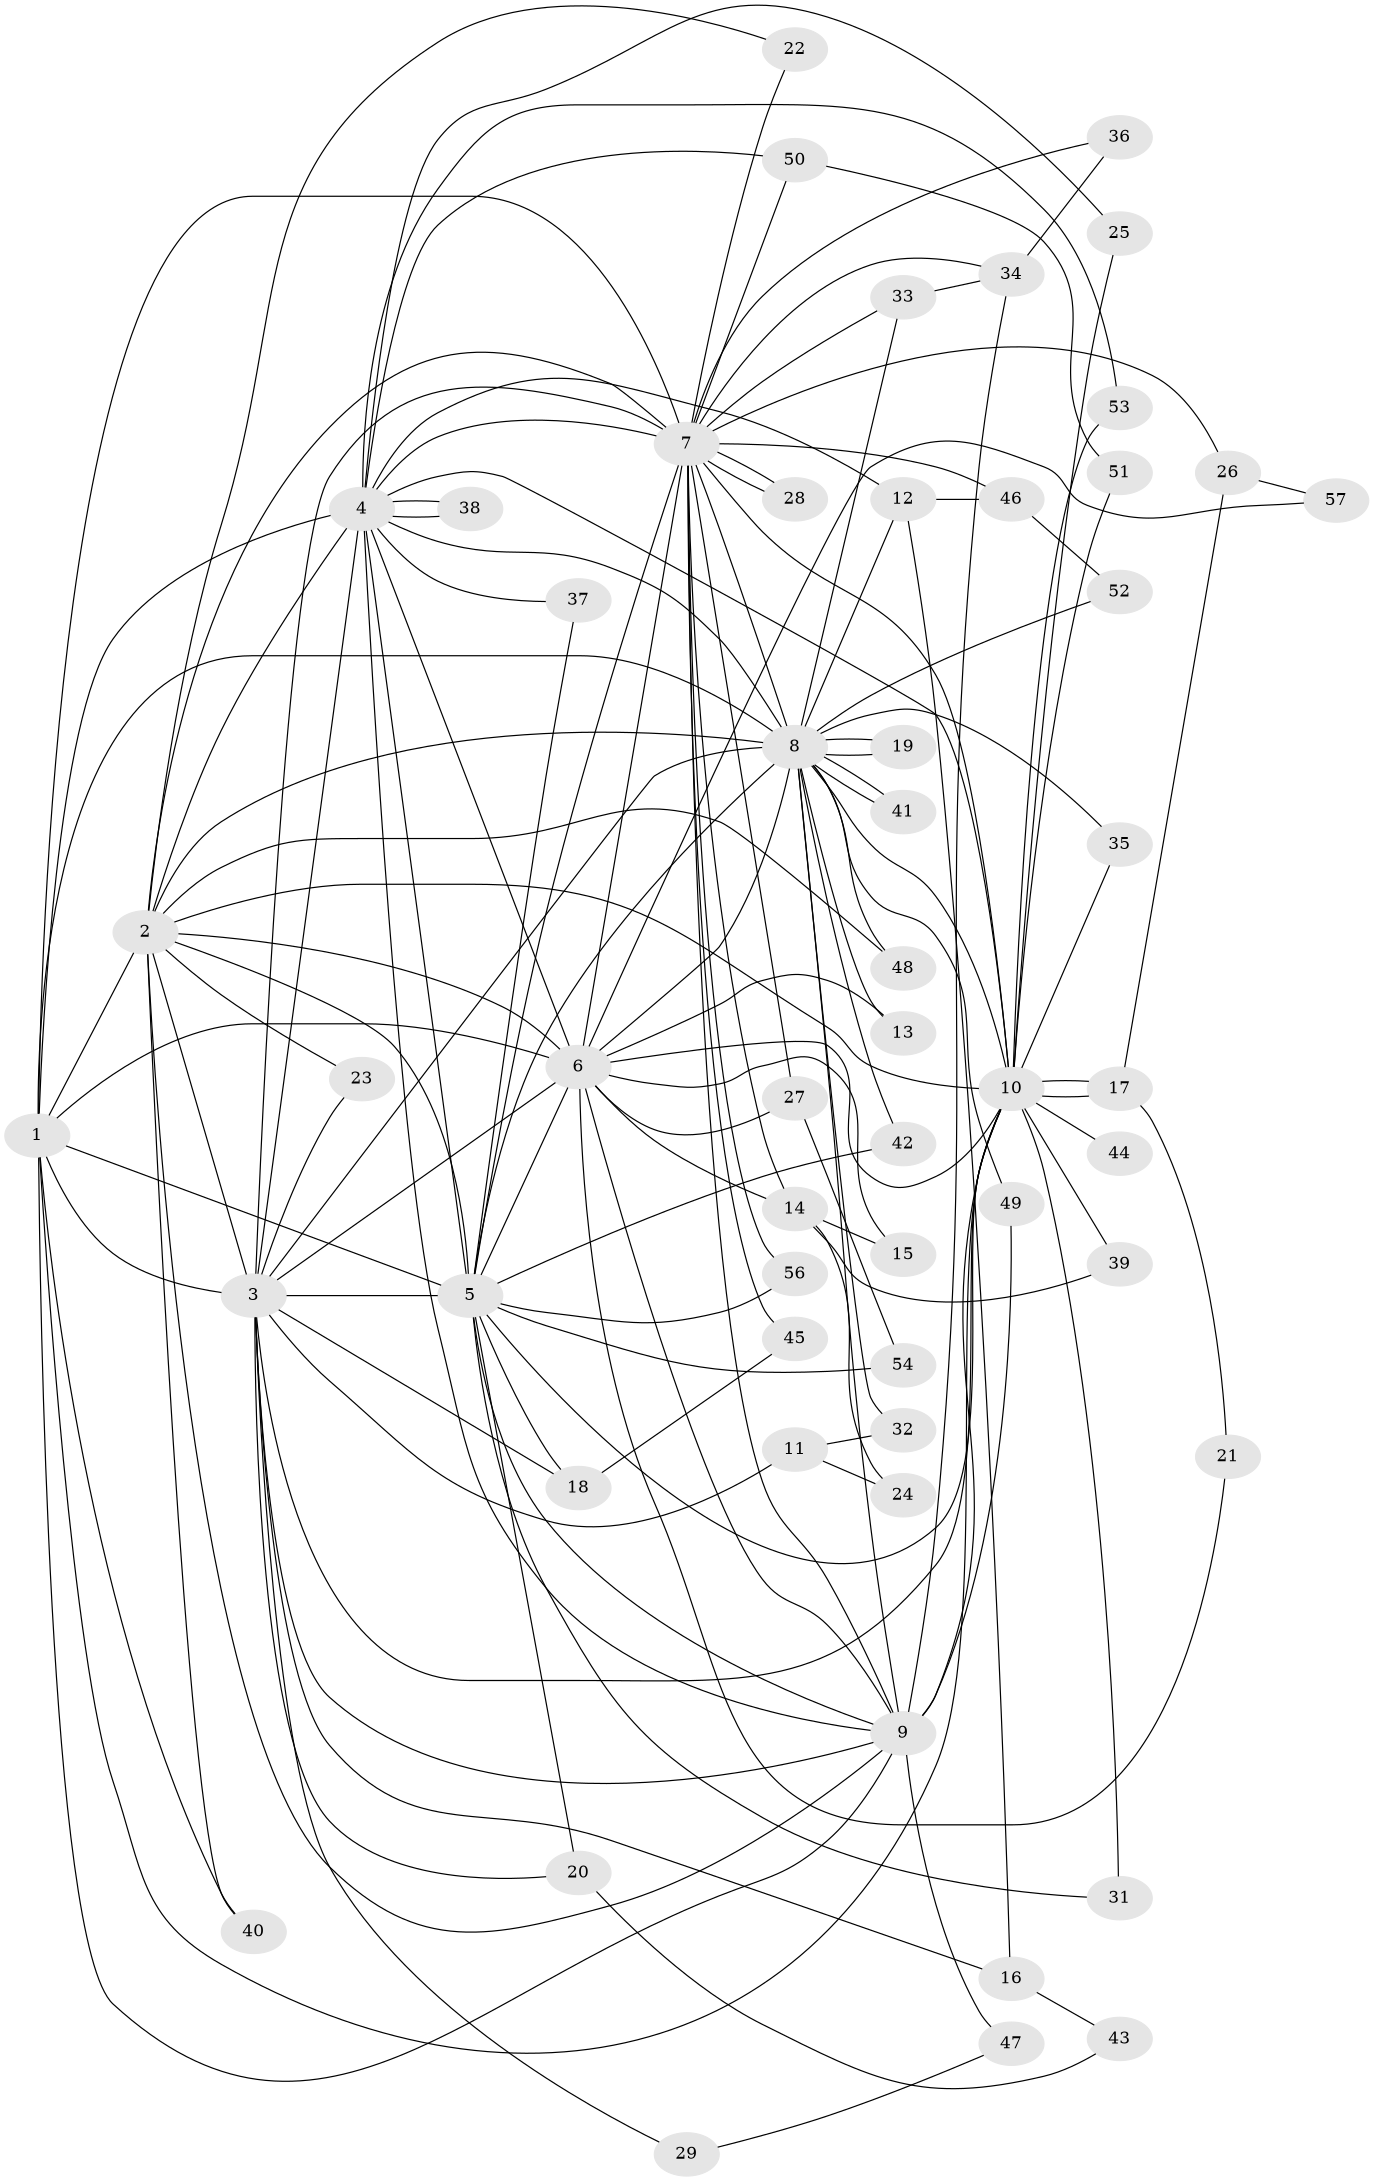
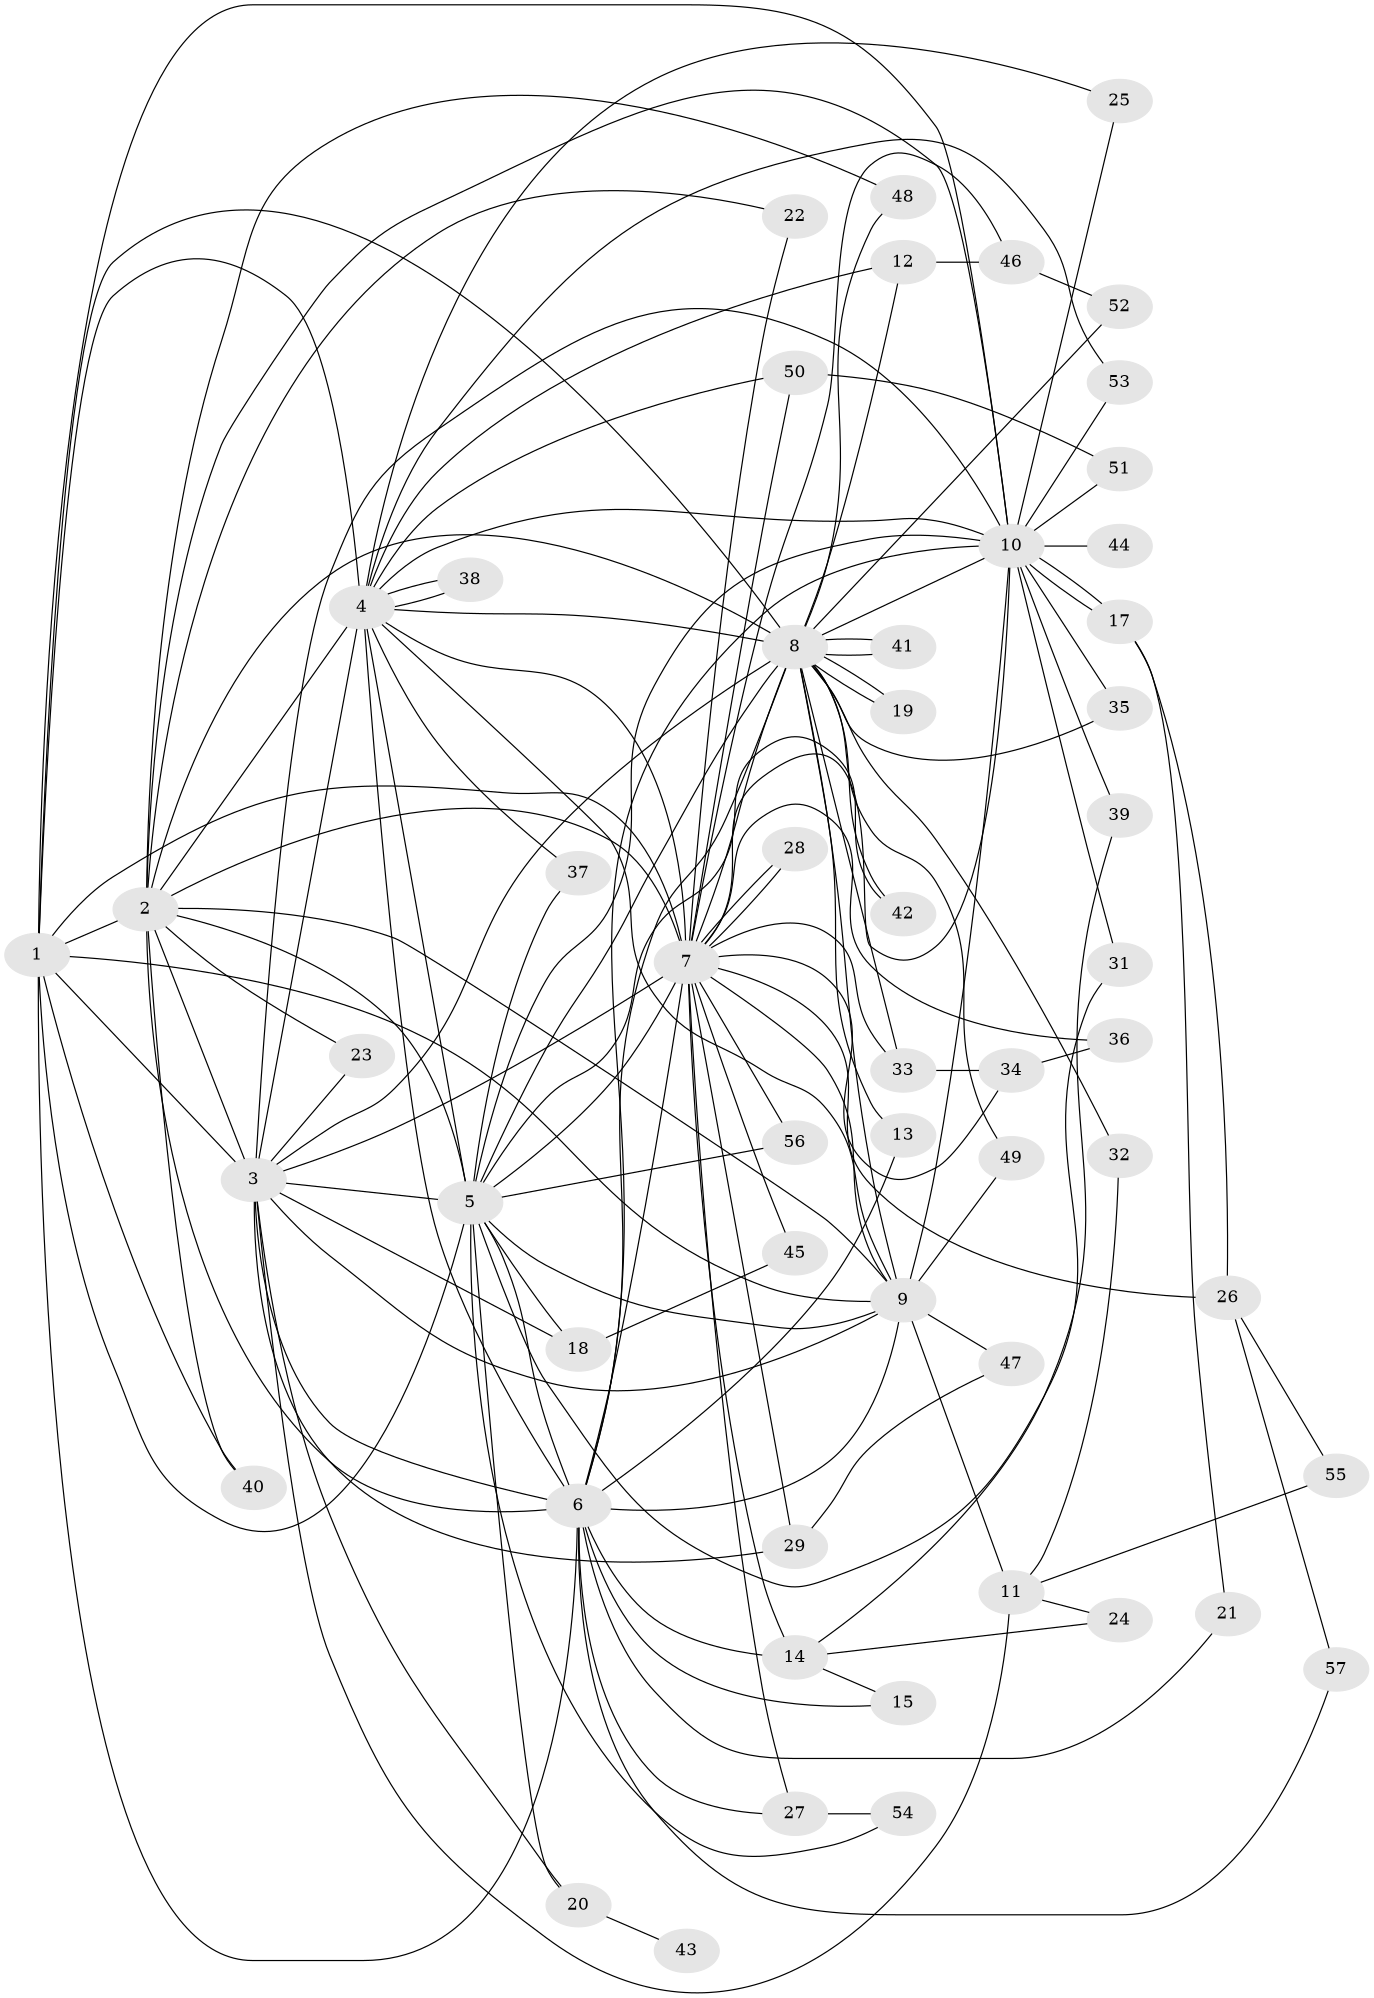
edge "34" -- "9": now "11" -- "9"
edge "7" -- "29": added
node "55": added
node "16": removed
